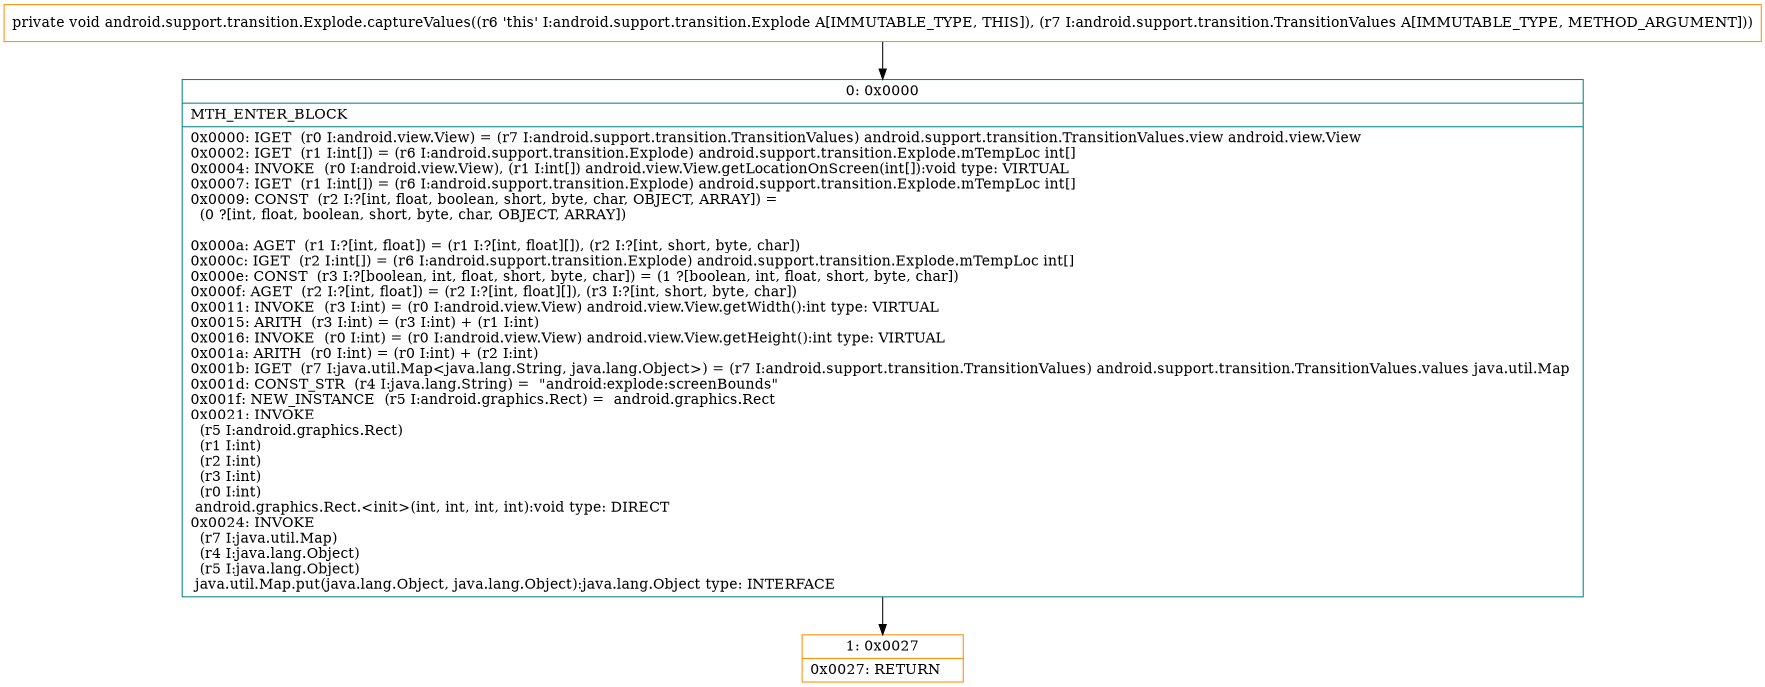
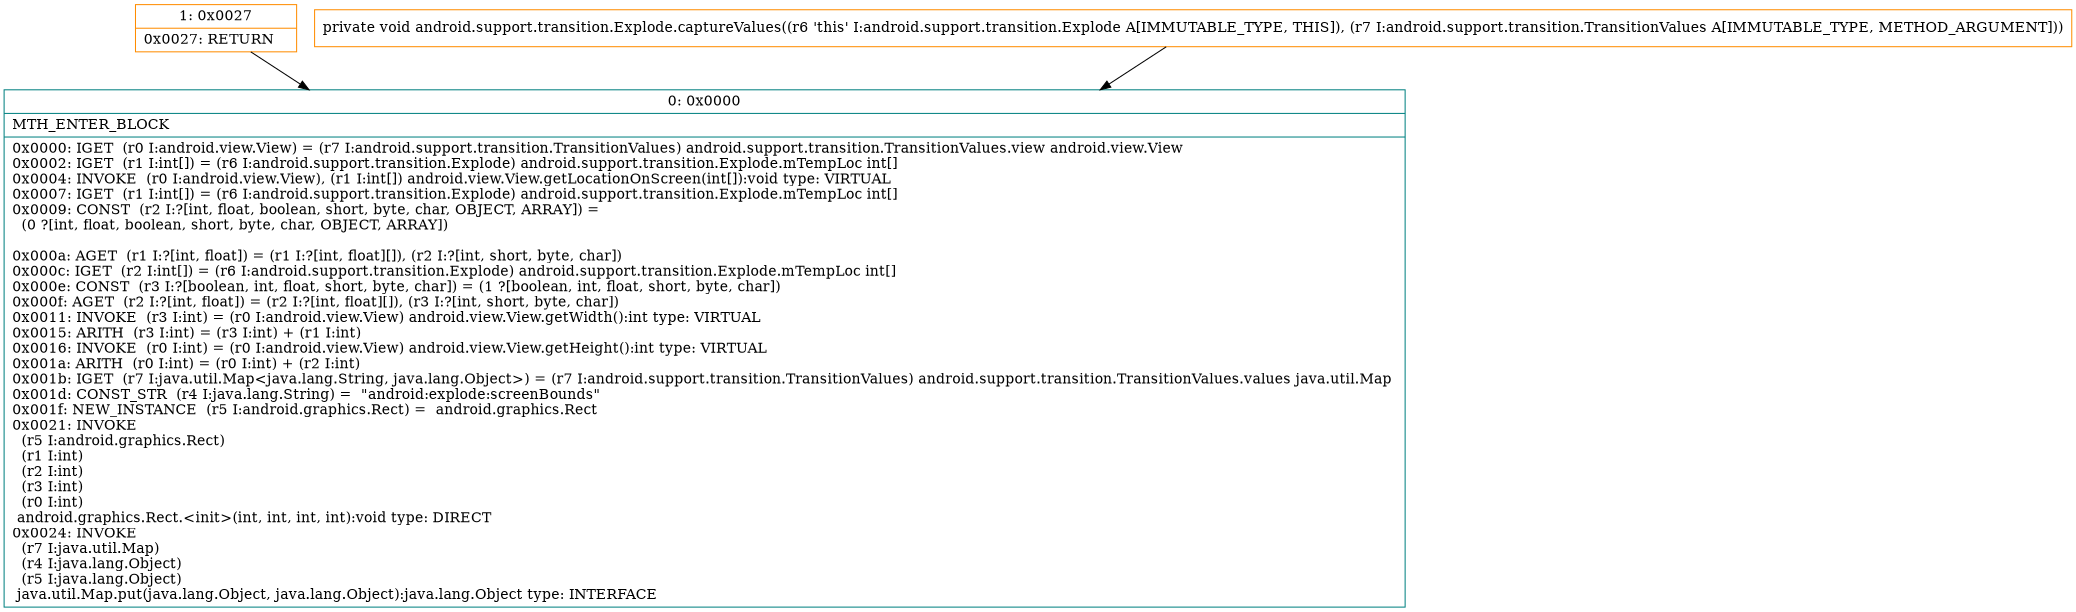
edge "0: 0x0000" -> "1: 0x0027": reversed
